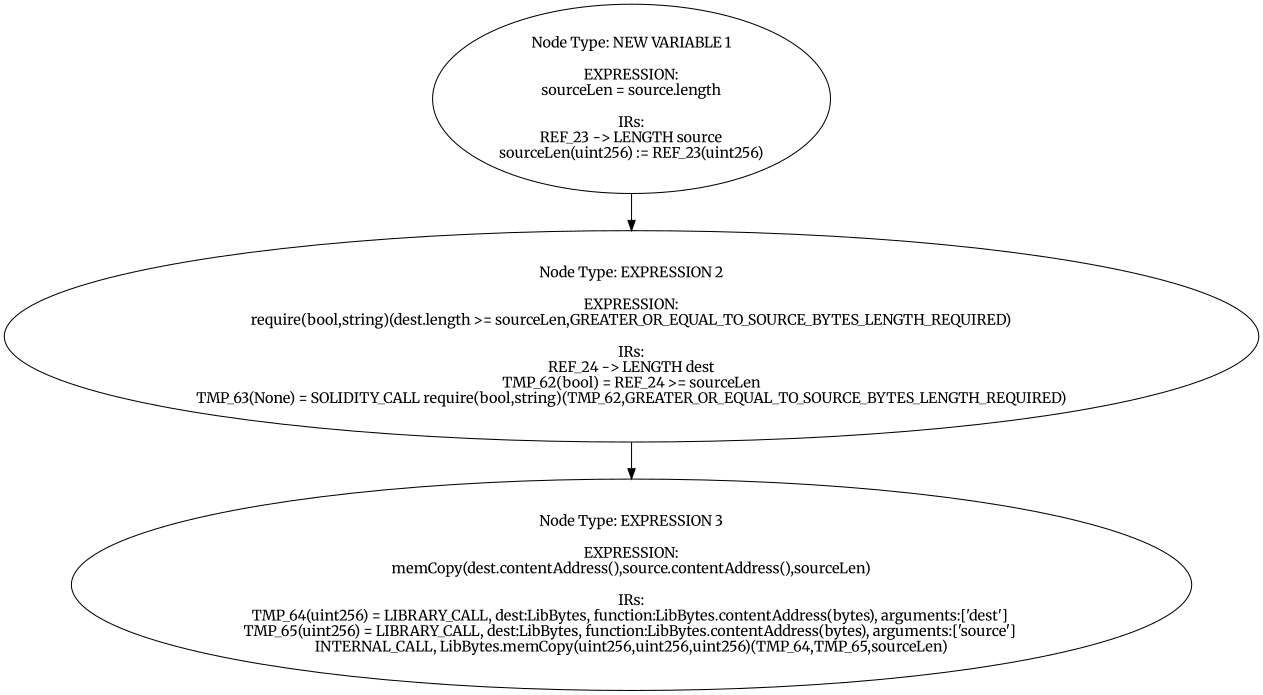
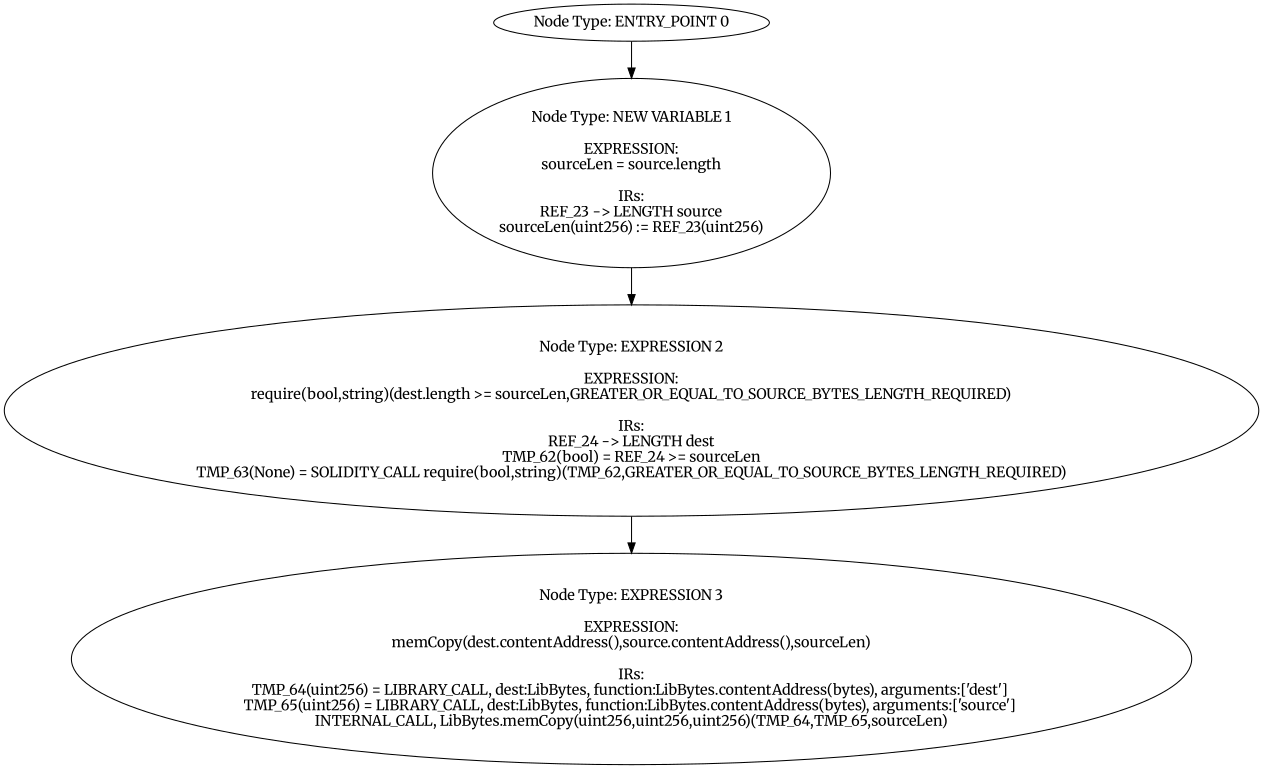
node "Node Type: ENTRY_POINT 0": added
